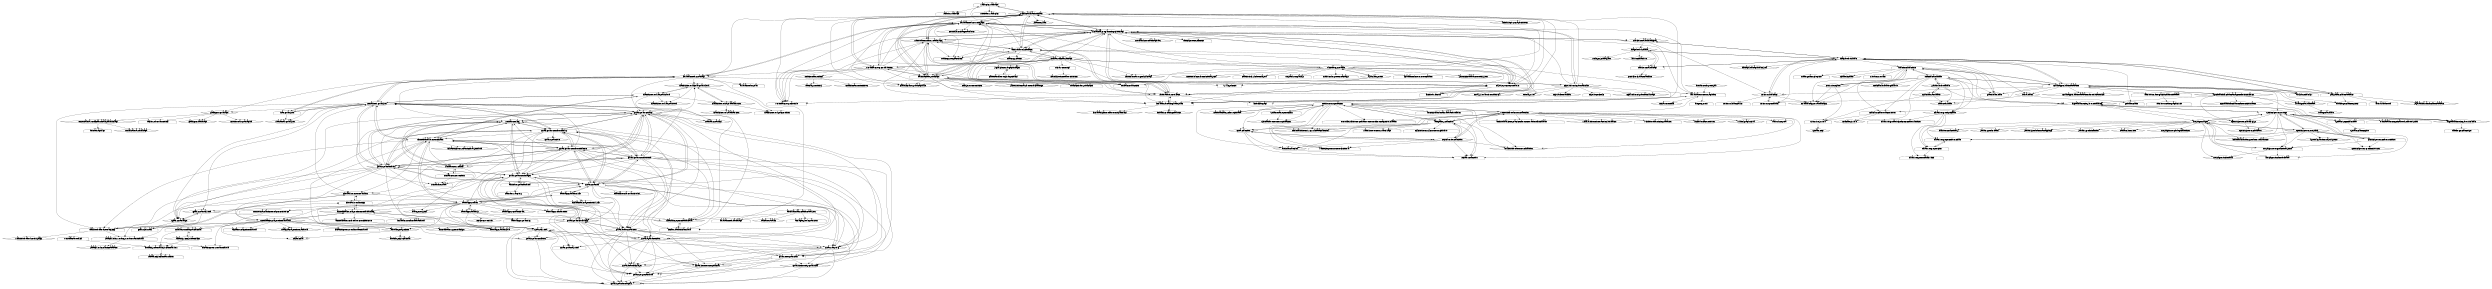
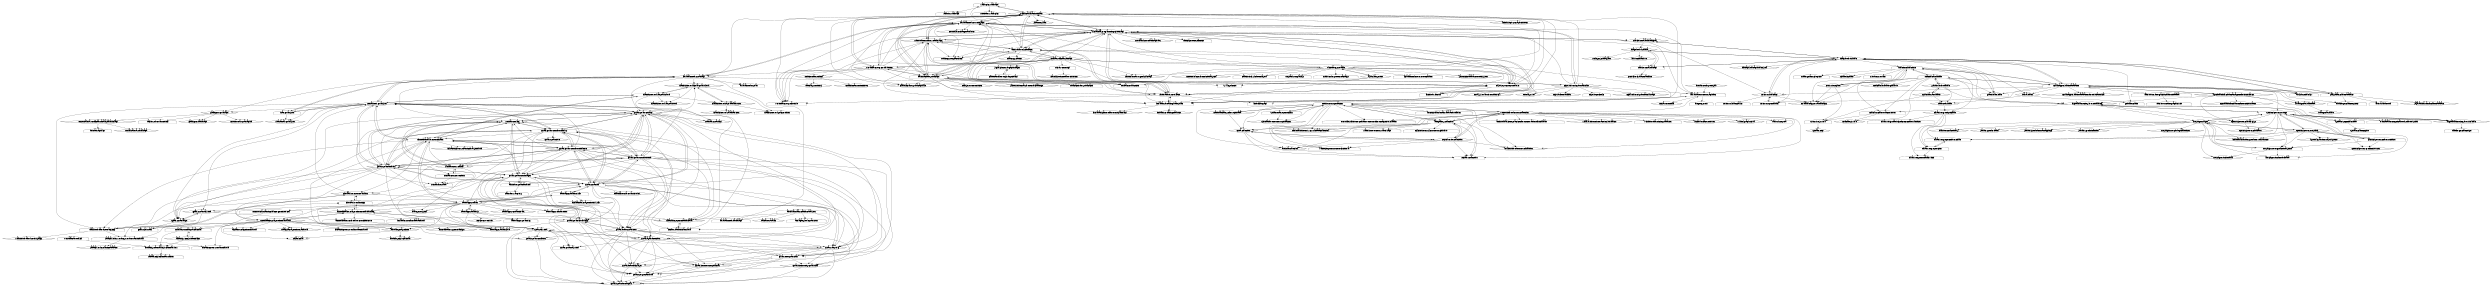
edge "AndBible/and-bible" -> "eliranwong/UniqueBible": now "matt-cook/bible" -> "eliranwong/UniqueBible"
edge "NationalGalleryOfArt/opendata" -> "cmoa/collection": added
node "nathans/lxx-swete": removed
node "mmmoussa/Islamic-Developer-Resources": label "mmmoussa/Islamic-Developer-Resources" -> "mmmoussa/Islamic-BibleForge-Resources"
